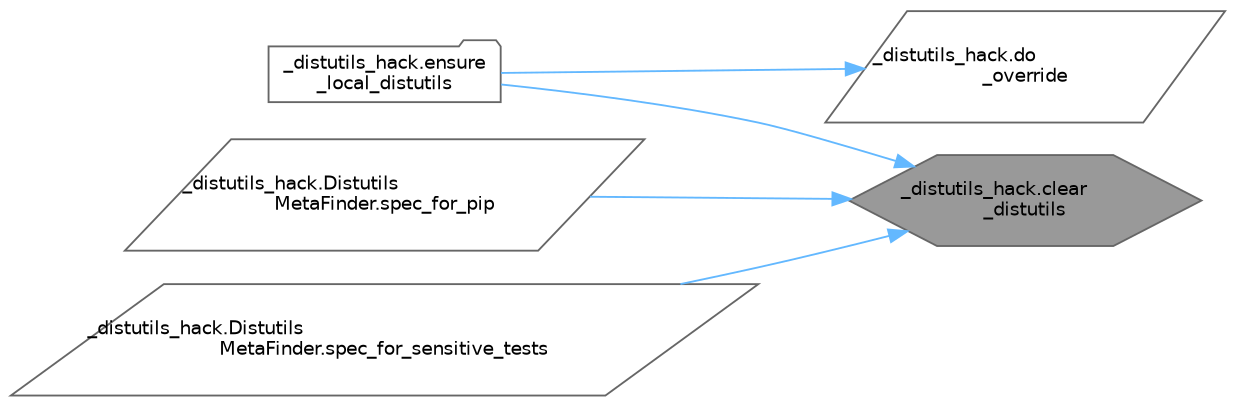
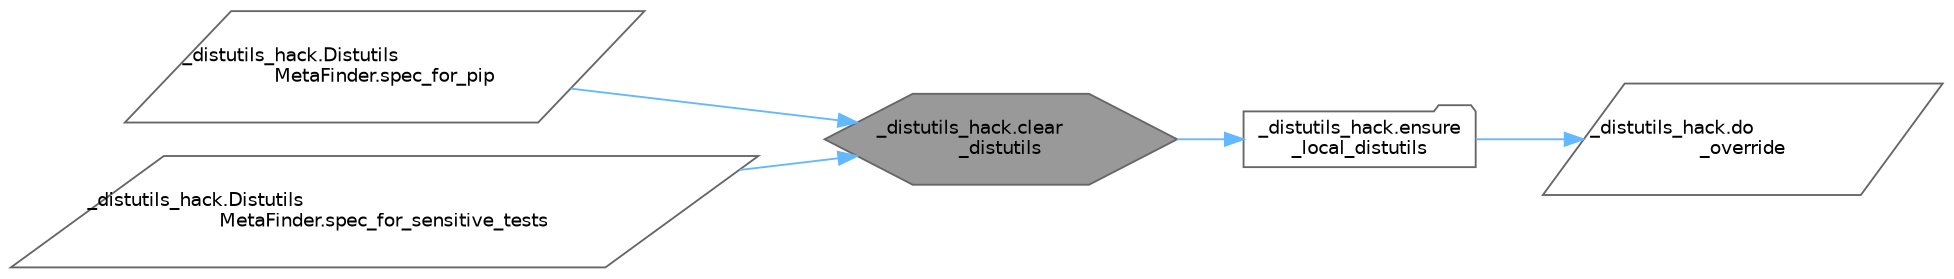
edge "_distutils_hack.ensure _local_distutils" -> "_distutils_hack.clear _distutils": reversed
